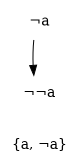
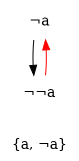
edge "¬¬a" -> "¬a": added
